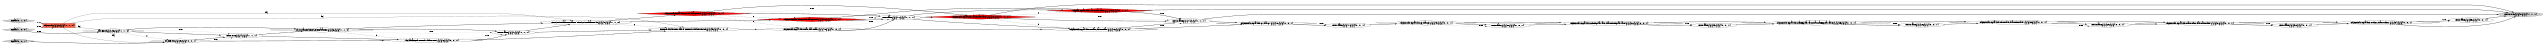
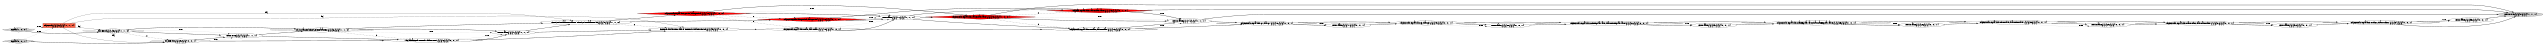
node "equals['0', '1', '0']": removed
edge "!ObjectUtils.equal(this.q1,that.q1)@@@16@@@['0', '0', '1']" -> "!ObjectUtils.equal(this.q3,that.q3)@@@19@@@['0', '0', '1']": added
